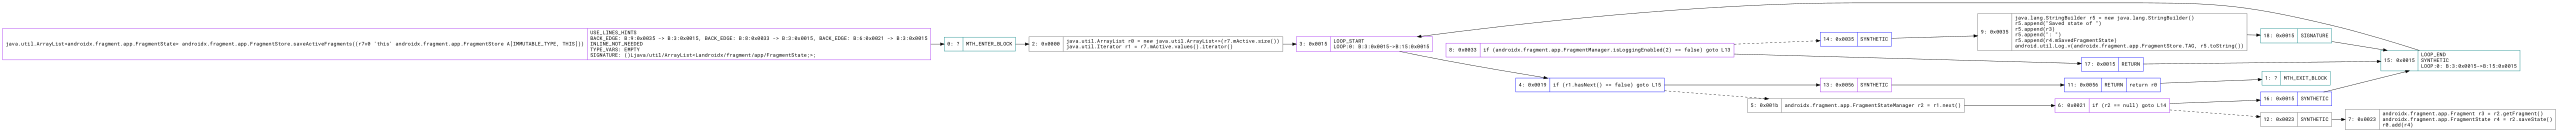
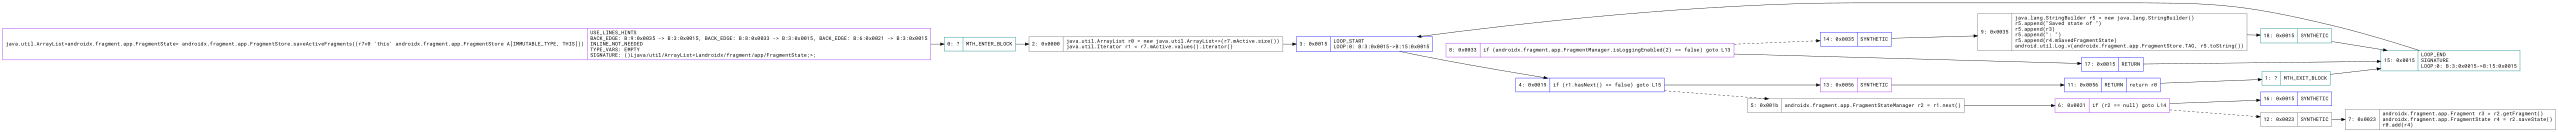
node "18: 0x0015": text "SIGNATURE" -> "SYNTHETIC"
node "3: 0x0015": color purple -> blue
node "15: 0x0015": text "SYNTHETIC" -> "SIGNATURE"
edge "16: 0x0015" -> "15: 0x0015": now "1: ?" -> "15: 0x0015"
